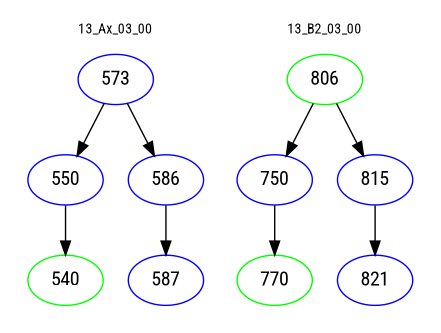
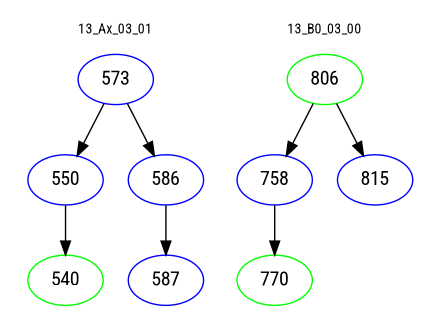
cluster "13_Ax_03_00": label "13_Ax_03_00" -> "13_Ax_03_01"
cluster "13_B2_03_00": label "13_B2_03_00" -> "13_B0_03_00"
node "750": label "750" -> "758"
node "821": removed
